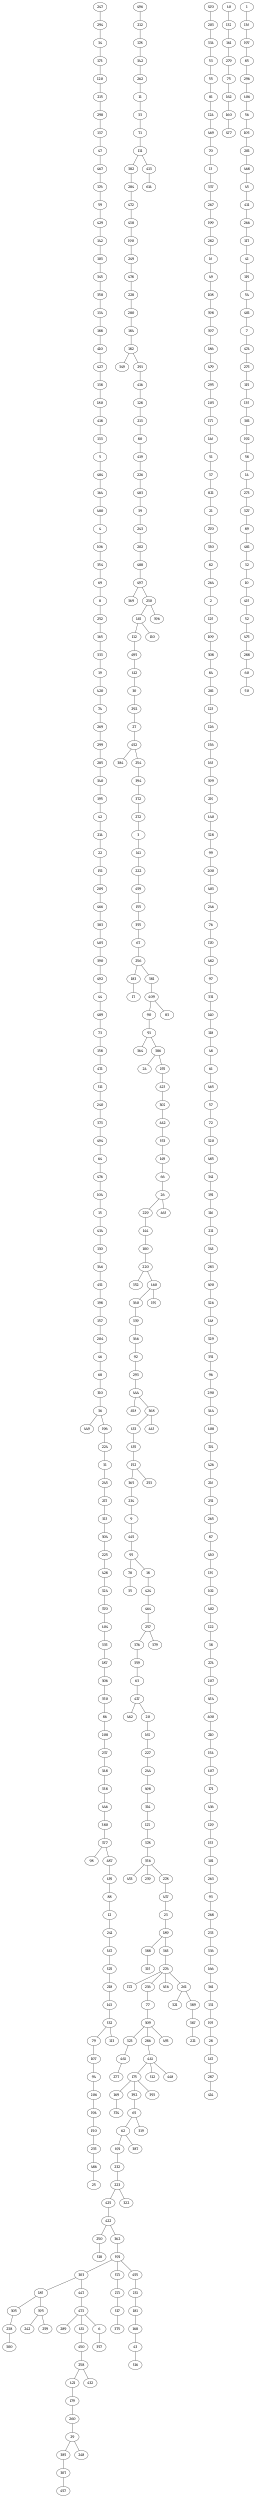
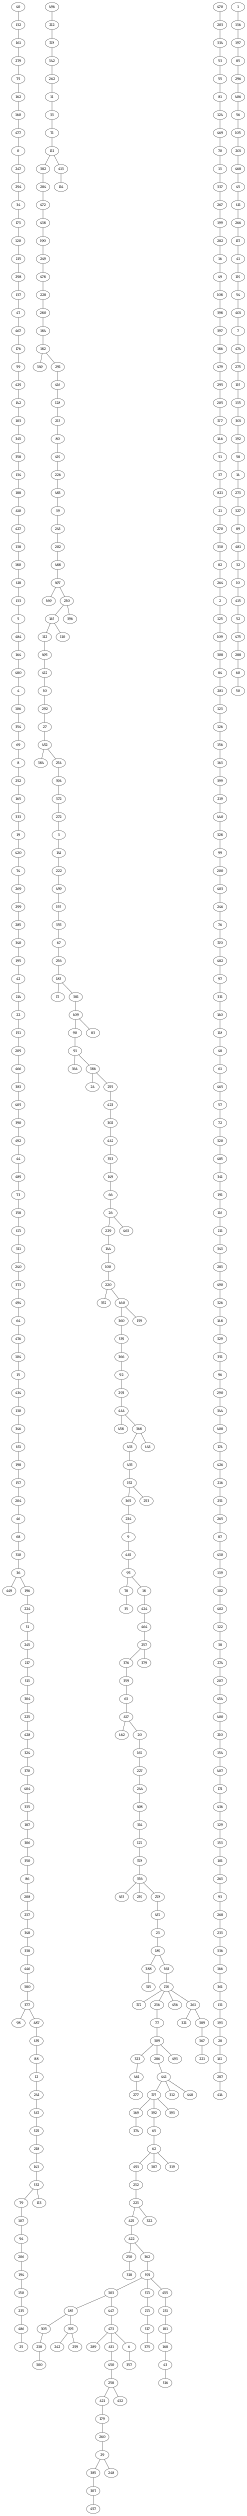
node "0": added
node "614": label "614" -> "114"
edge "256" -- "381": now "183" -- "381"
edge "65" -- "319": now "62" -- "319"
